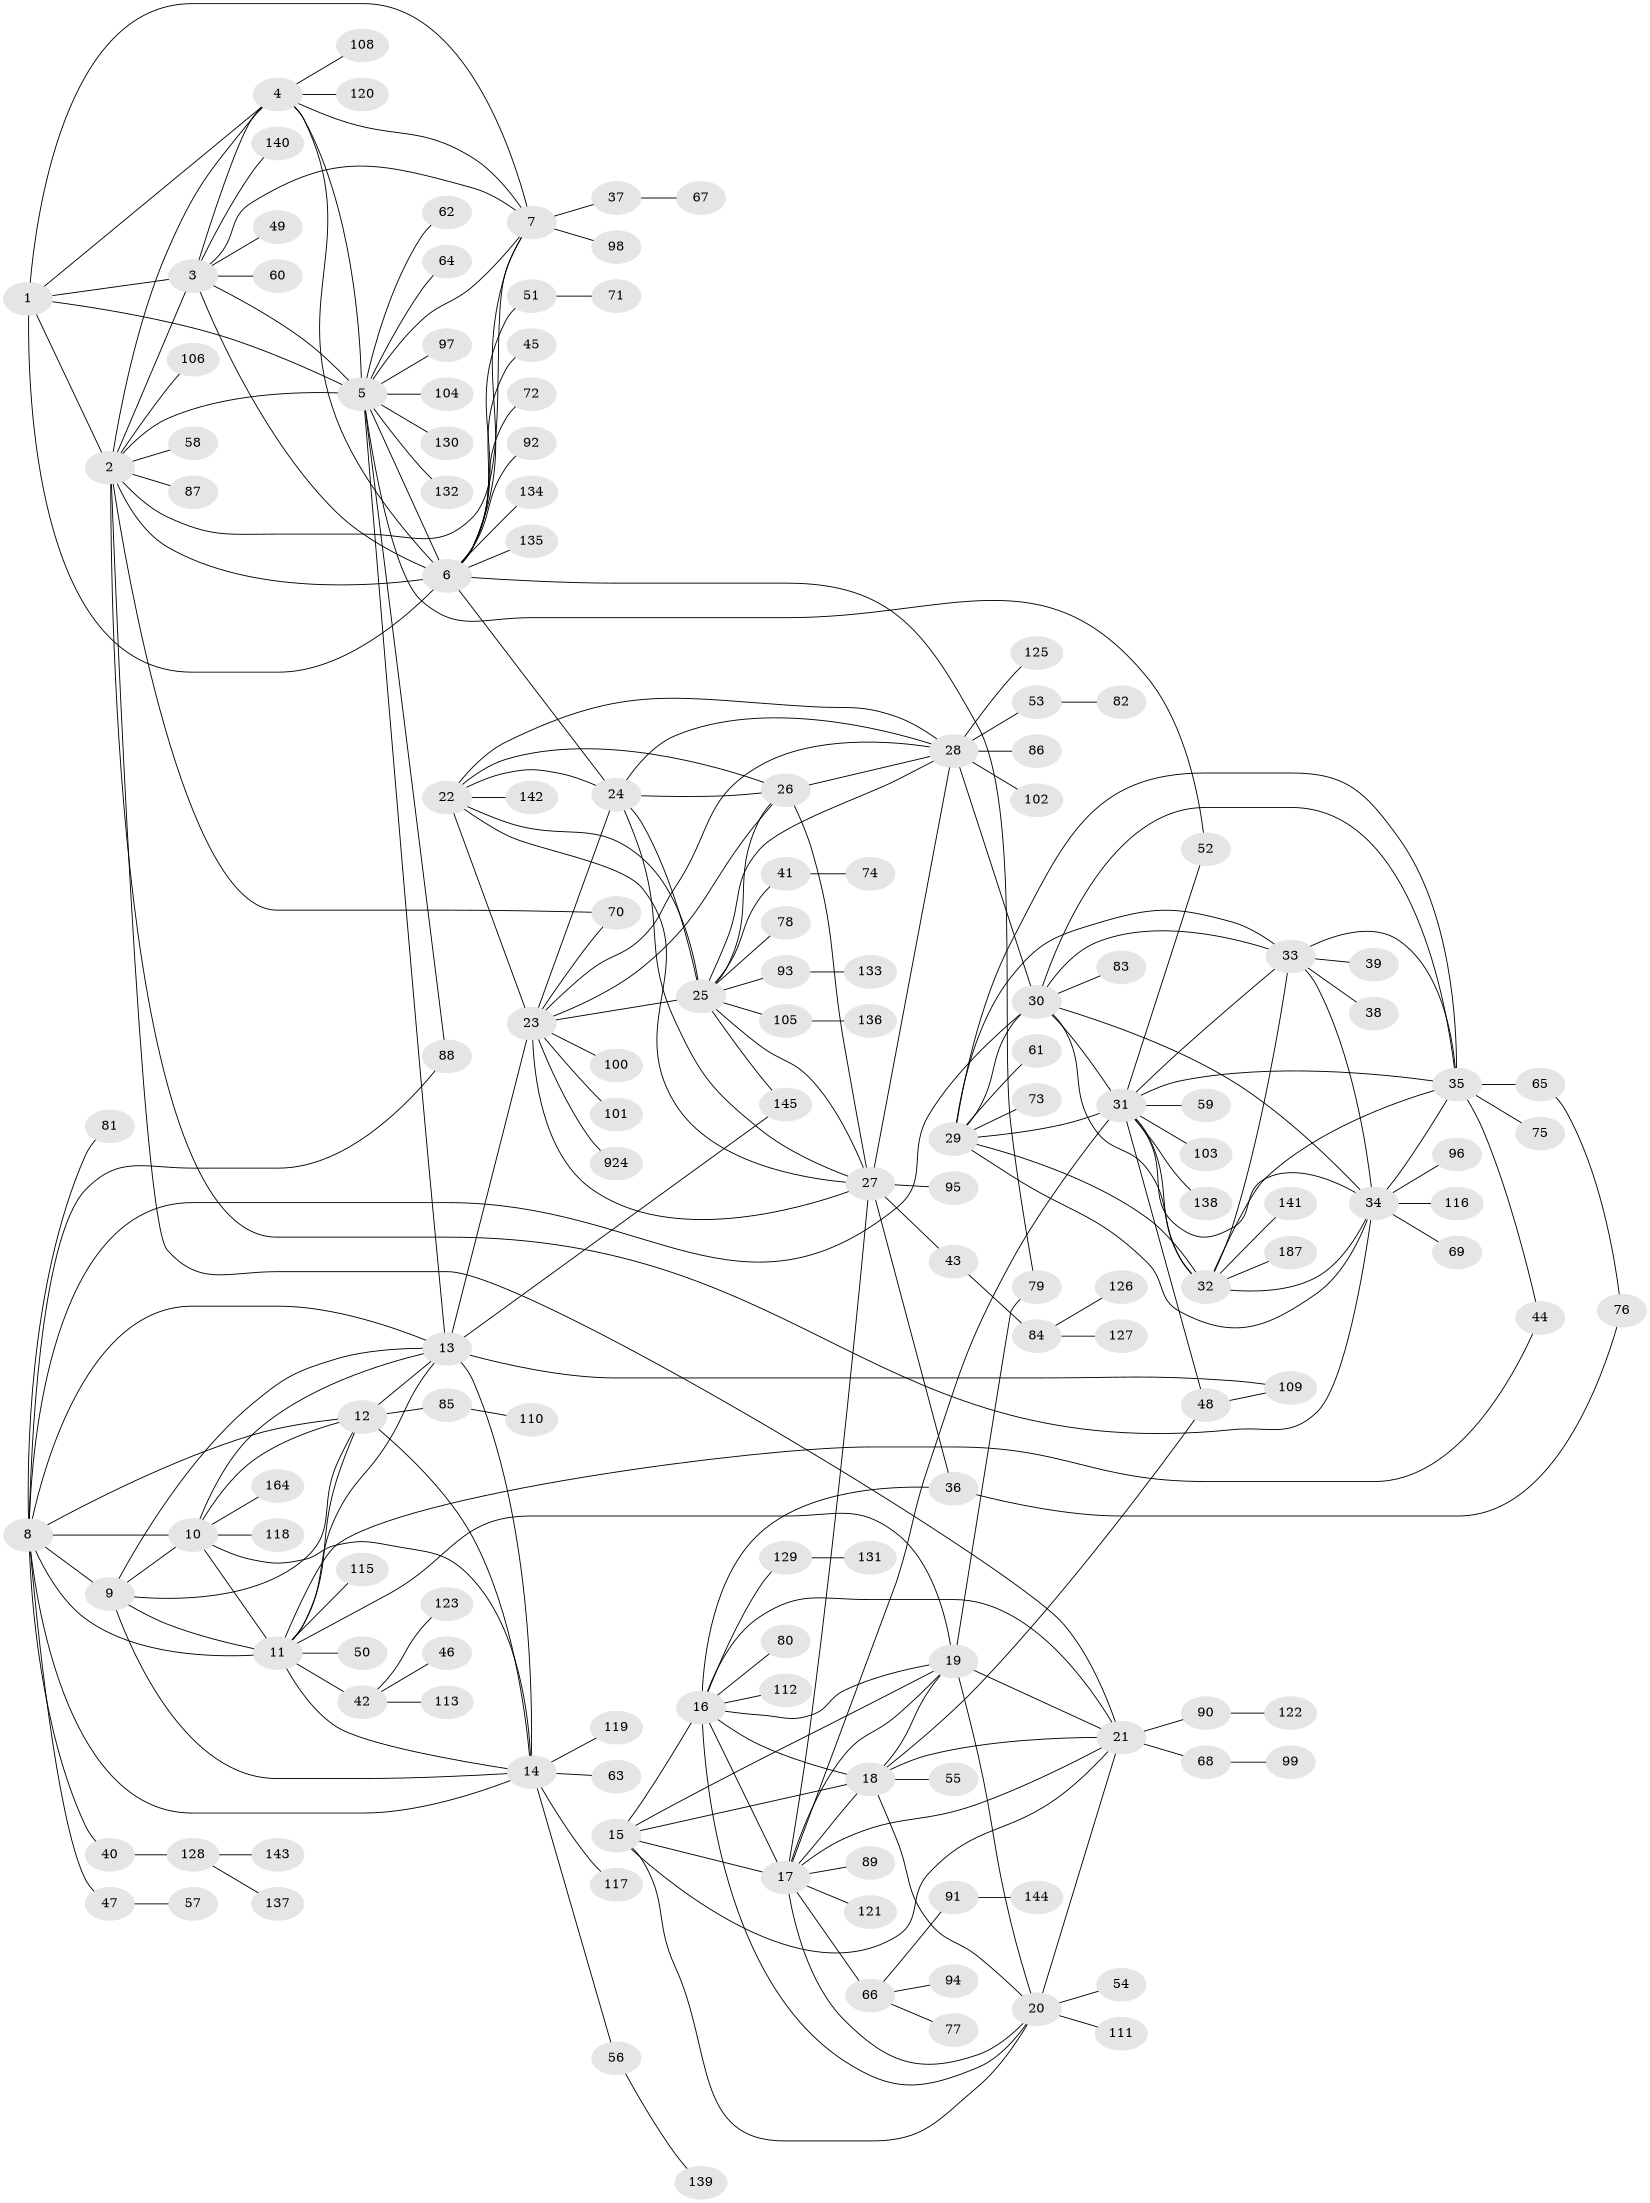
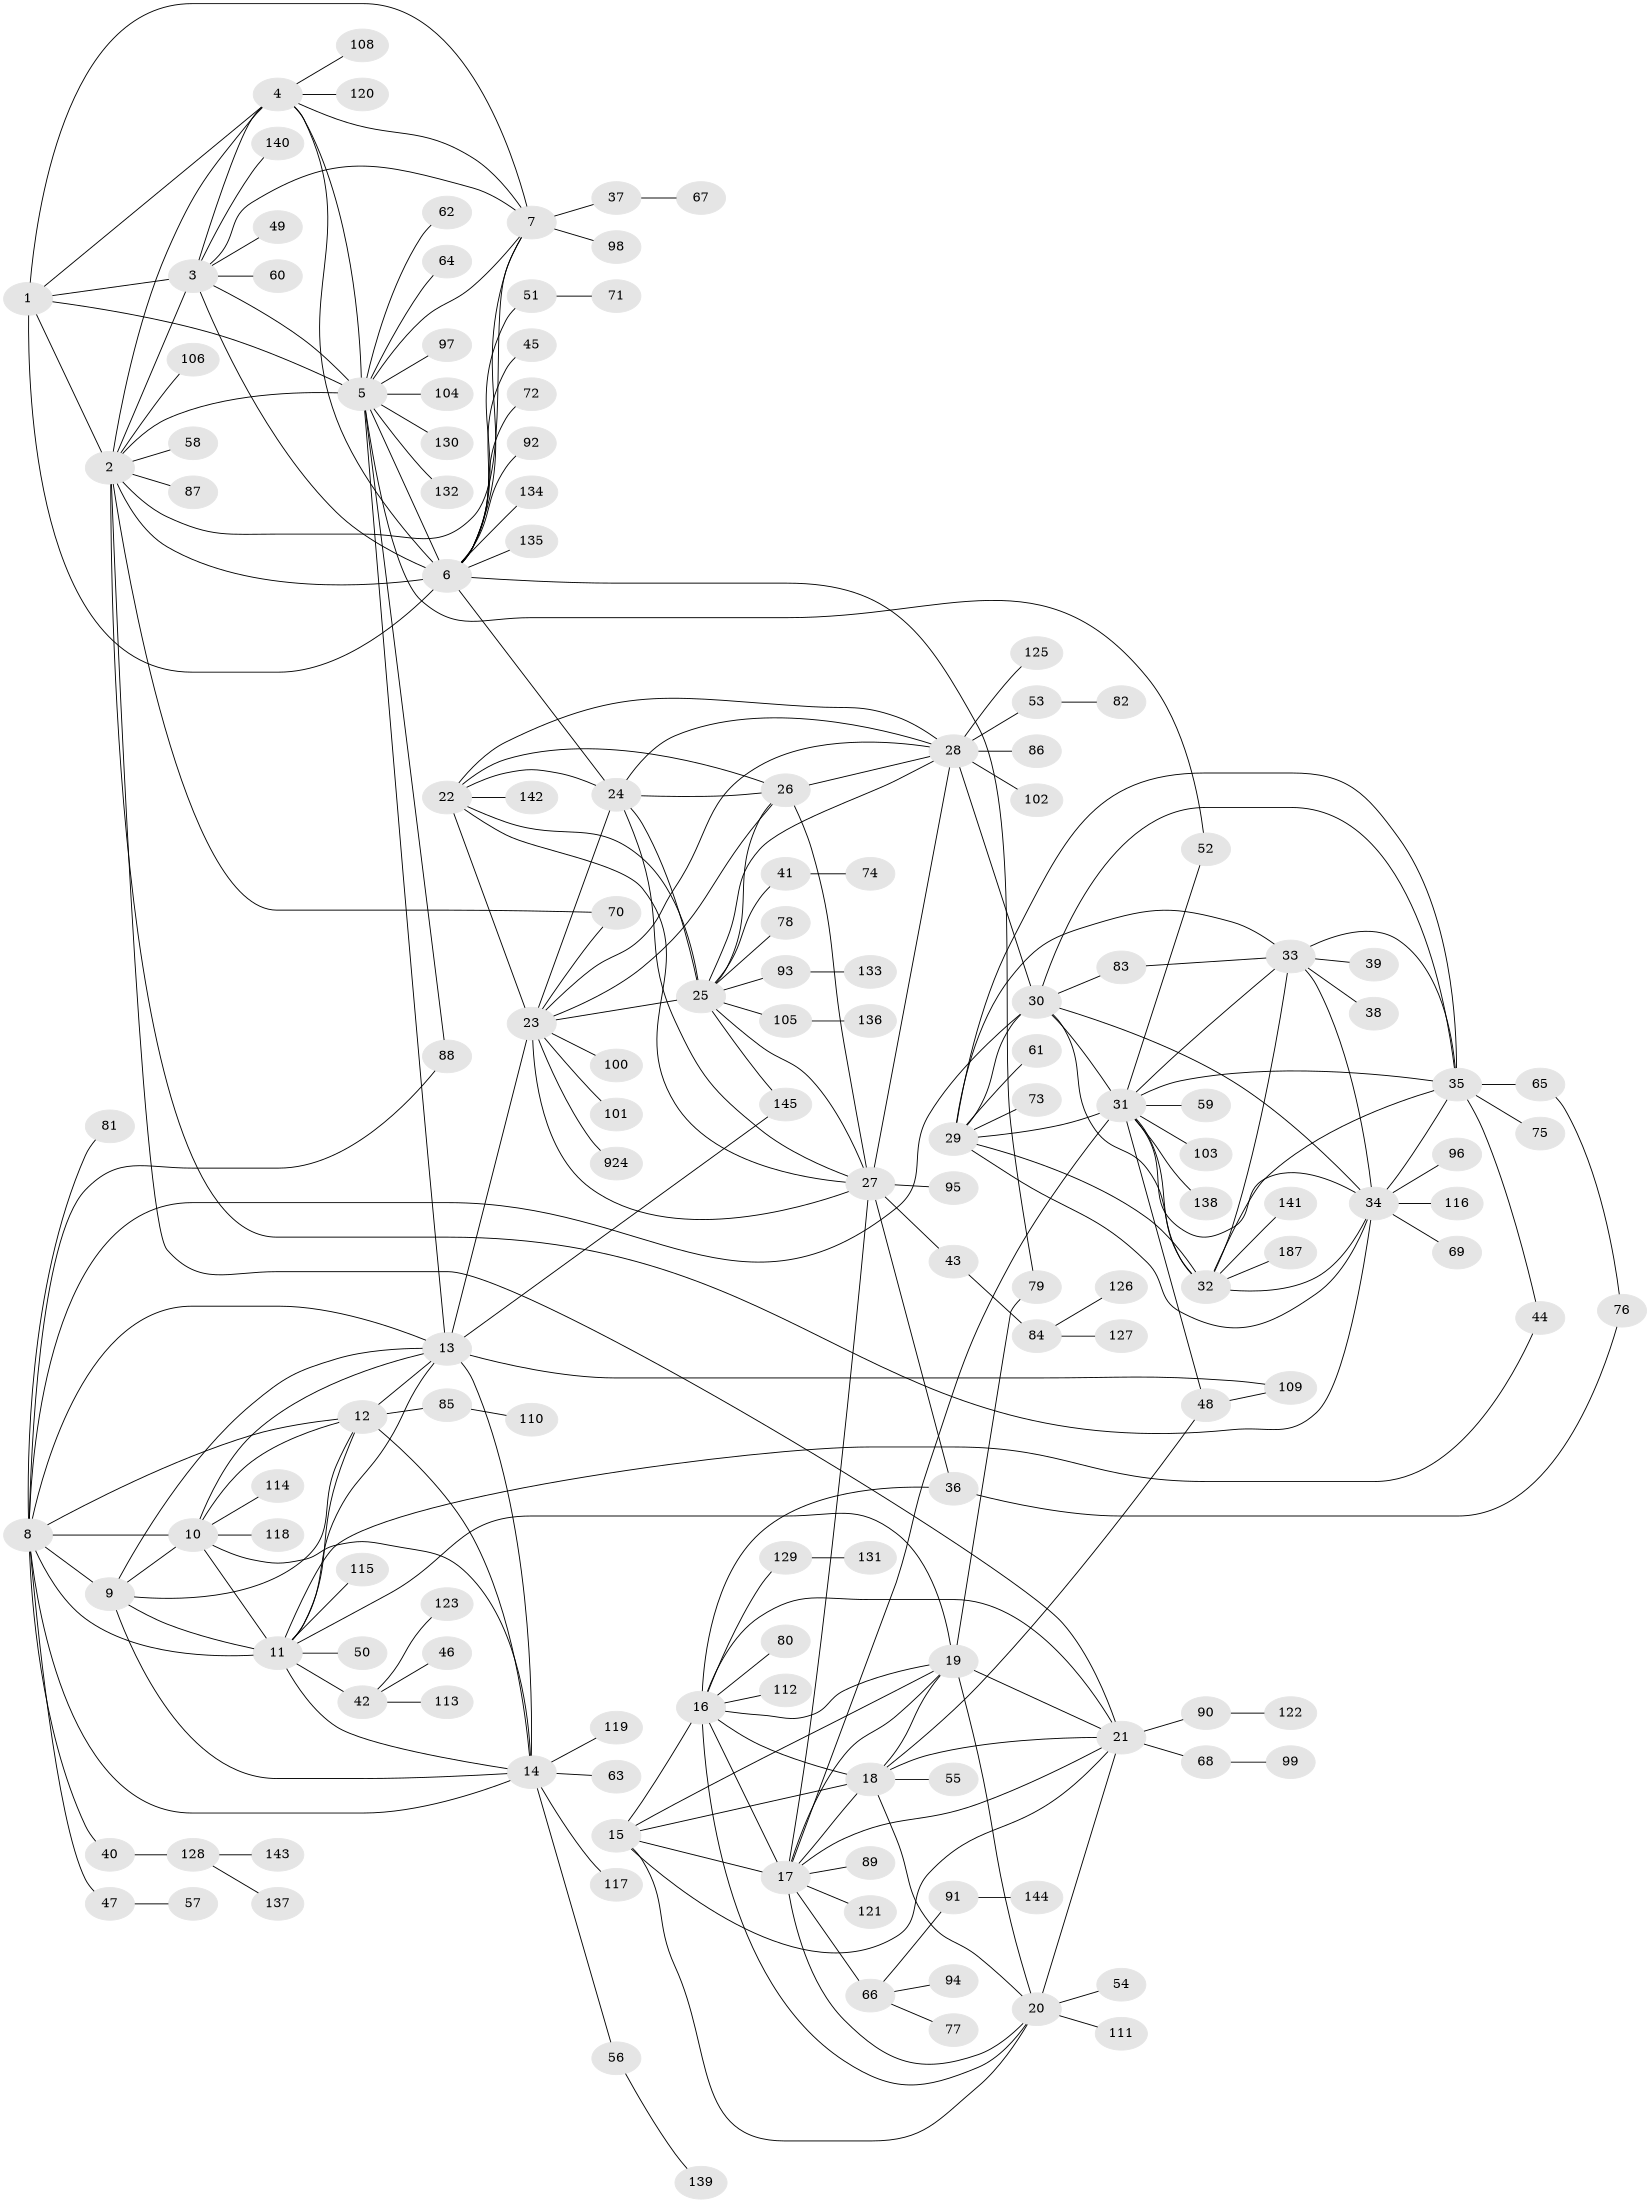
edge "33" -- "30": now "33" -- "83"
node "164": label "164" -> "114"
